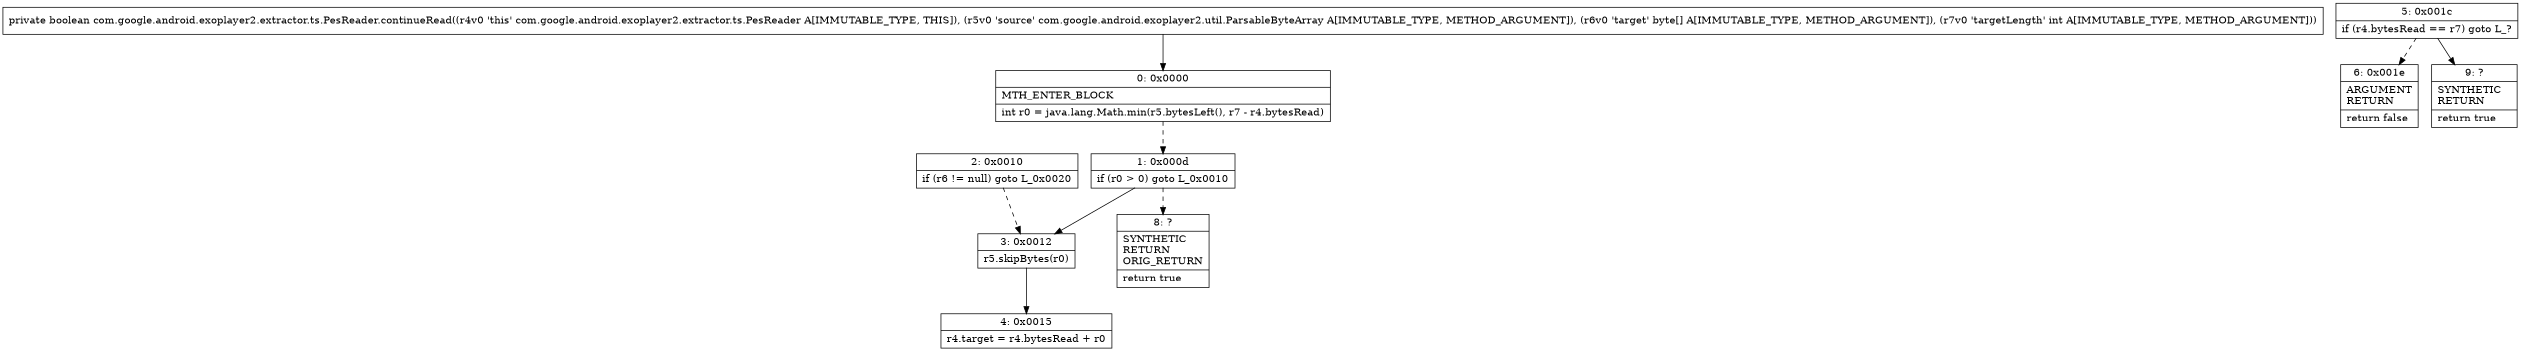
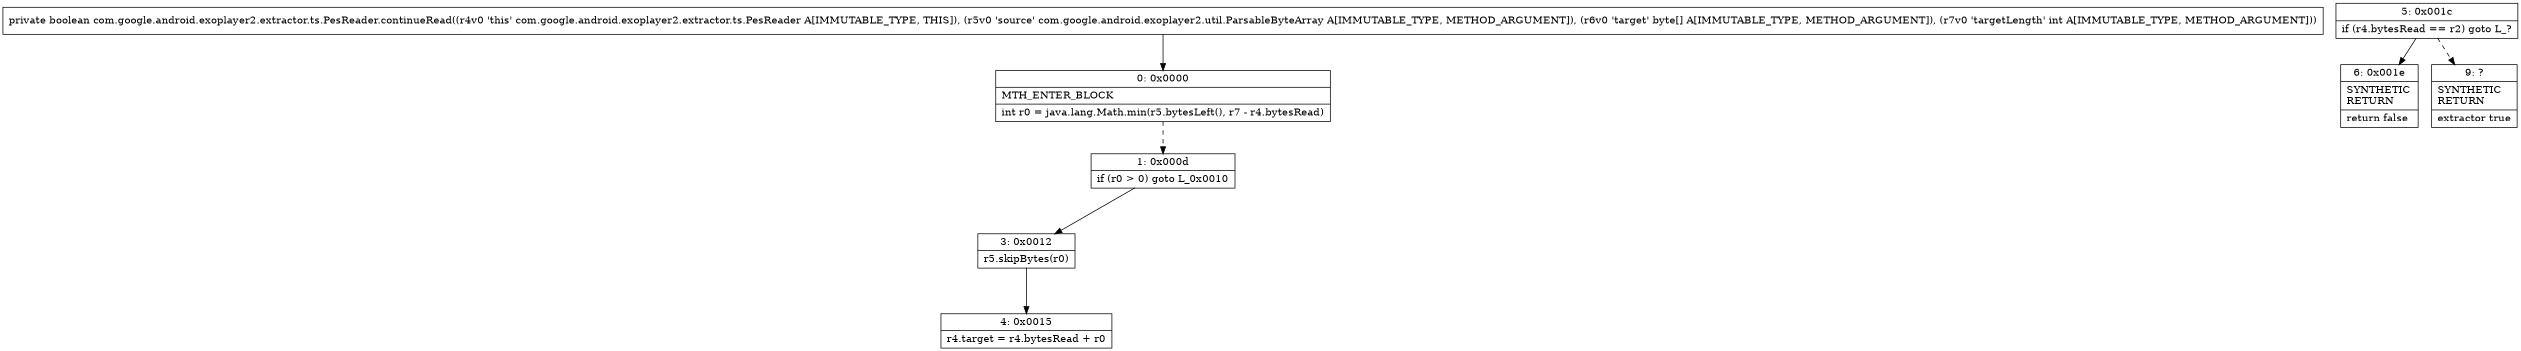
node "5: 0x001c": text "if (r4.bytesRead == r7) goto L_?" -> "if (r4.bytesRead == r2) goto L_?"
edge "5: 0x001c" -> "6: 0x001e": style dashed -> solid
edge "5: 0x001c" -> "9: ?": style solid -> dashed
node "6: 0x001e": text "ARGUMENT" -> "SYNTHETIC"
node "9: ?": text "return true" -> "extractor true"
node "2: 0x0010": removed
node "8: ?": removed
